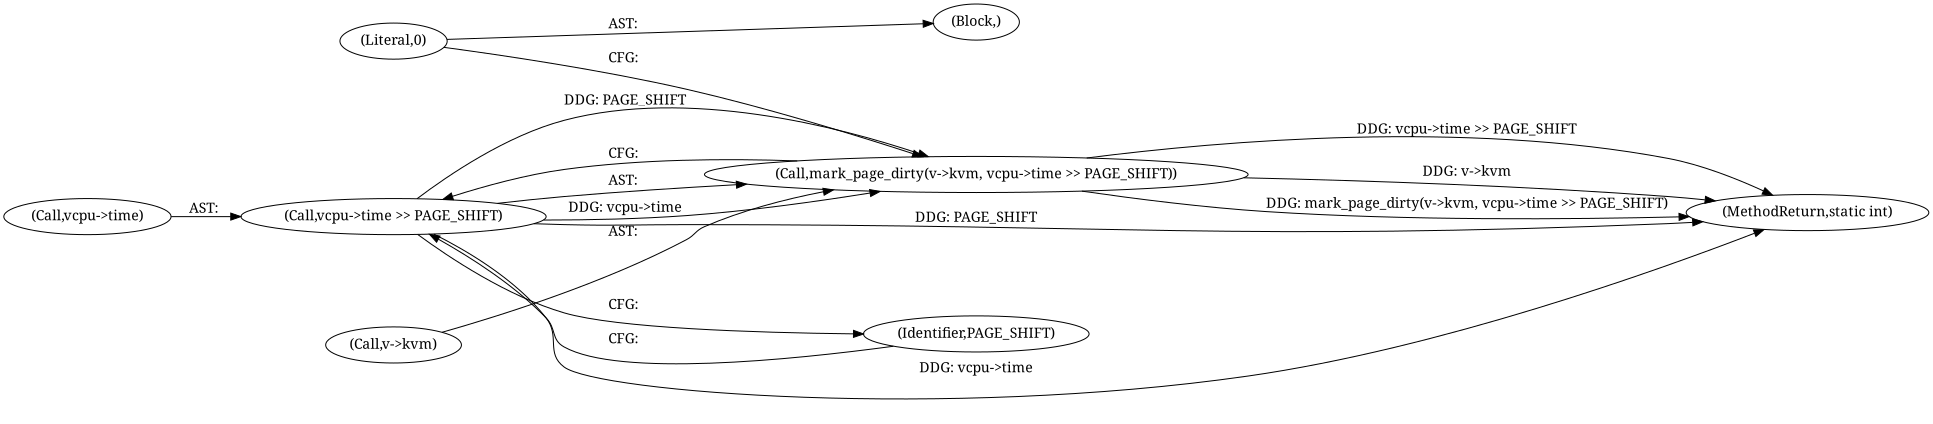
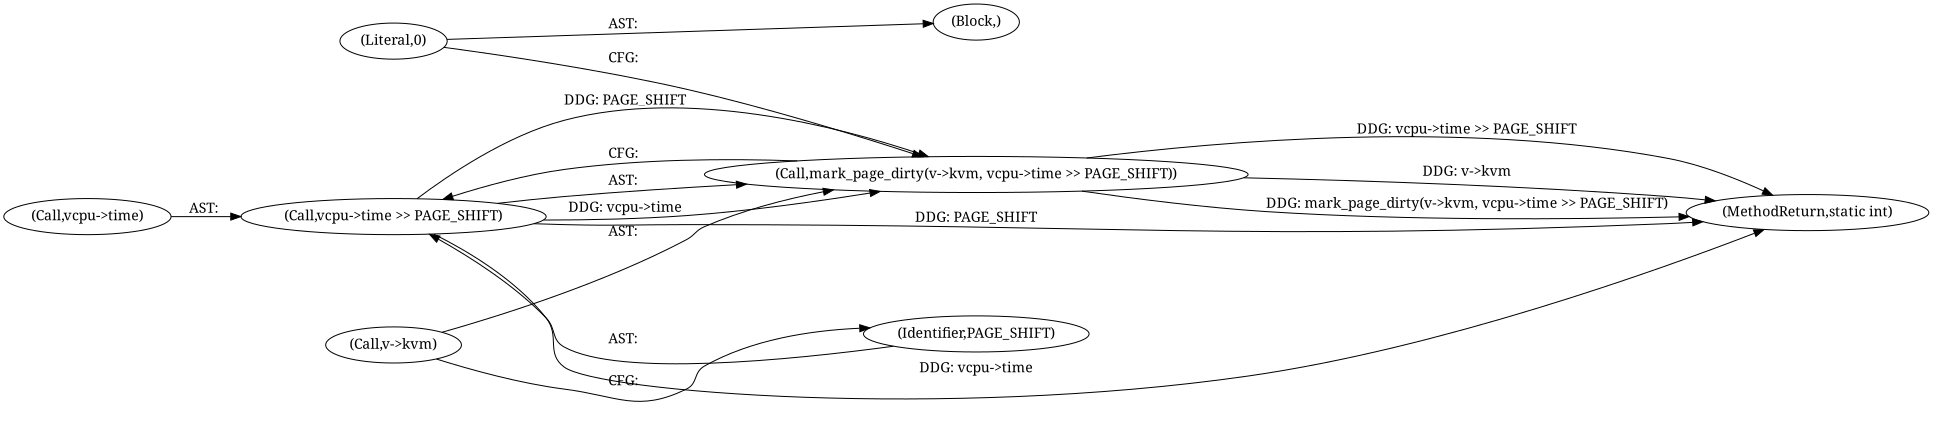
edge "(Call,vcpu->time >> PAGE_SHIFT)" -> "(Identifier,PAGE_SHIFT)": now "(Call,v->kvm)" -> "(Identifier,PAGE_SHIFT)"
edge "(Identifier,PAGE_SHIFT)" -> "(Call,vcpu->time >> PAGE_SHIFT)": label "CFG: " -> "AST: "
